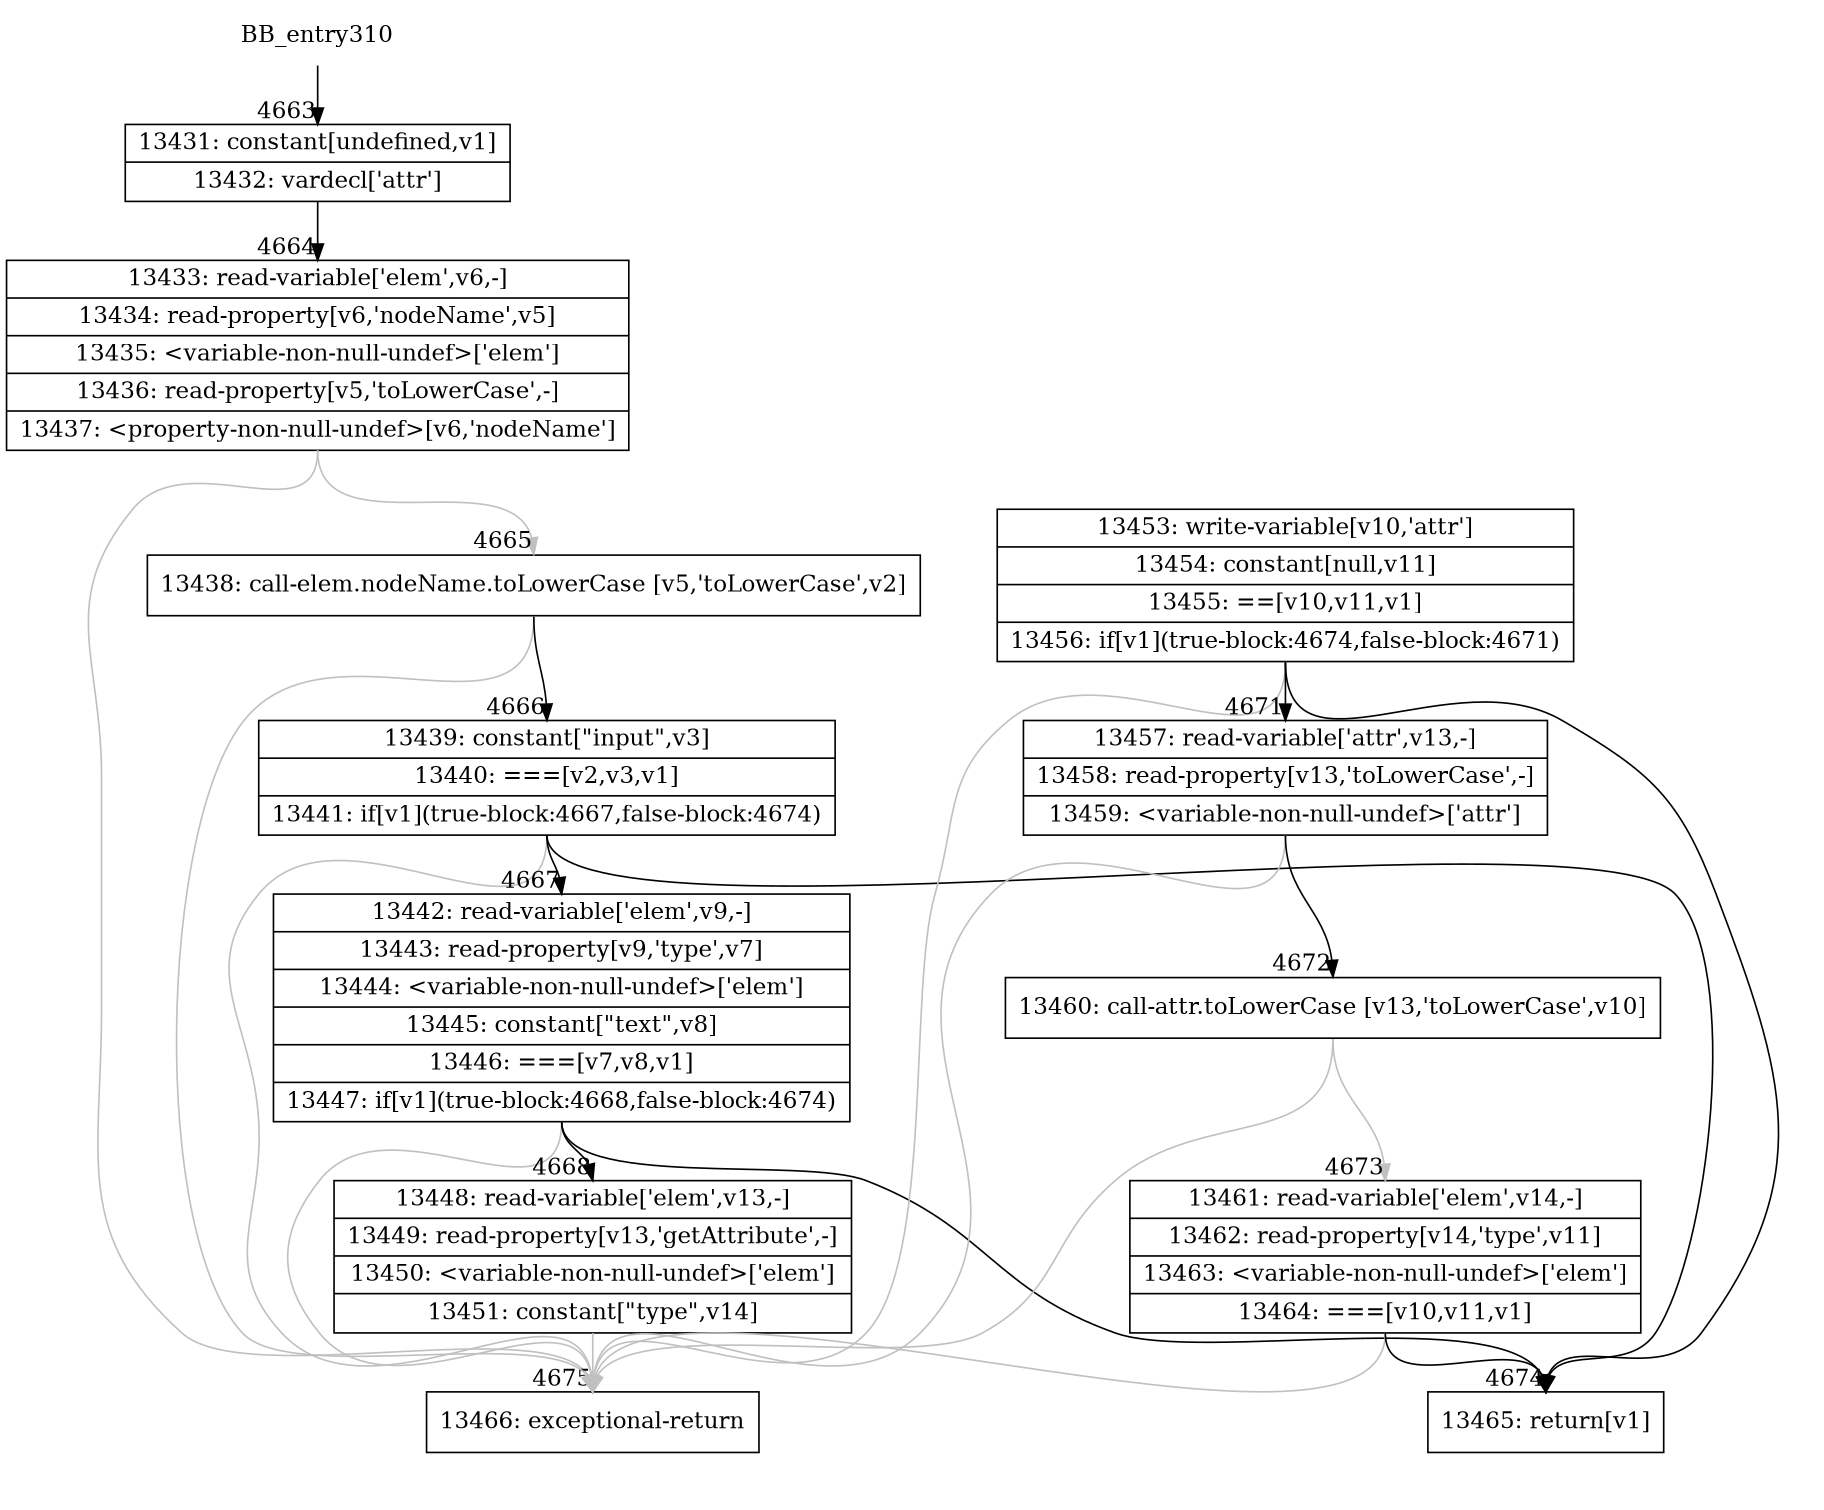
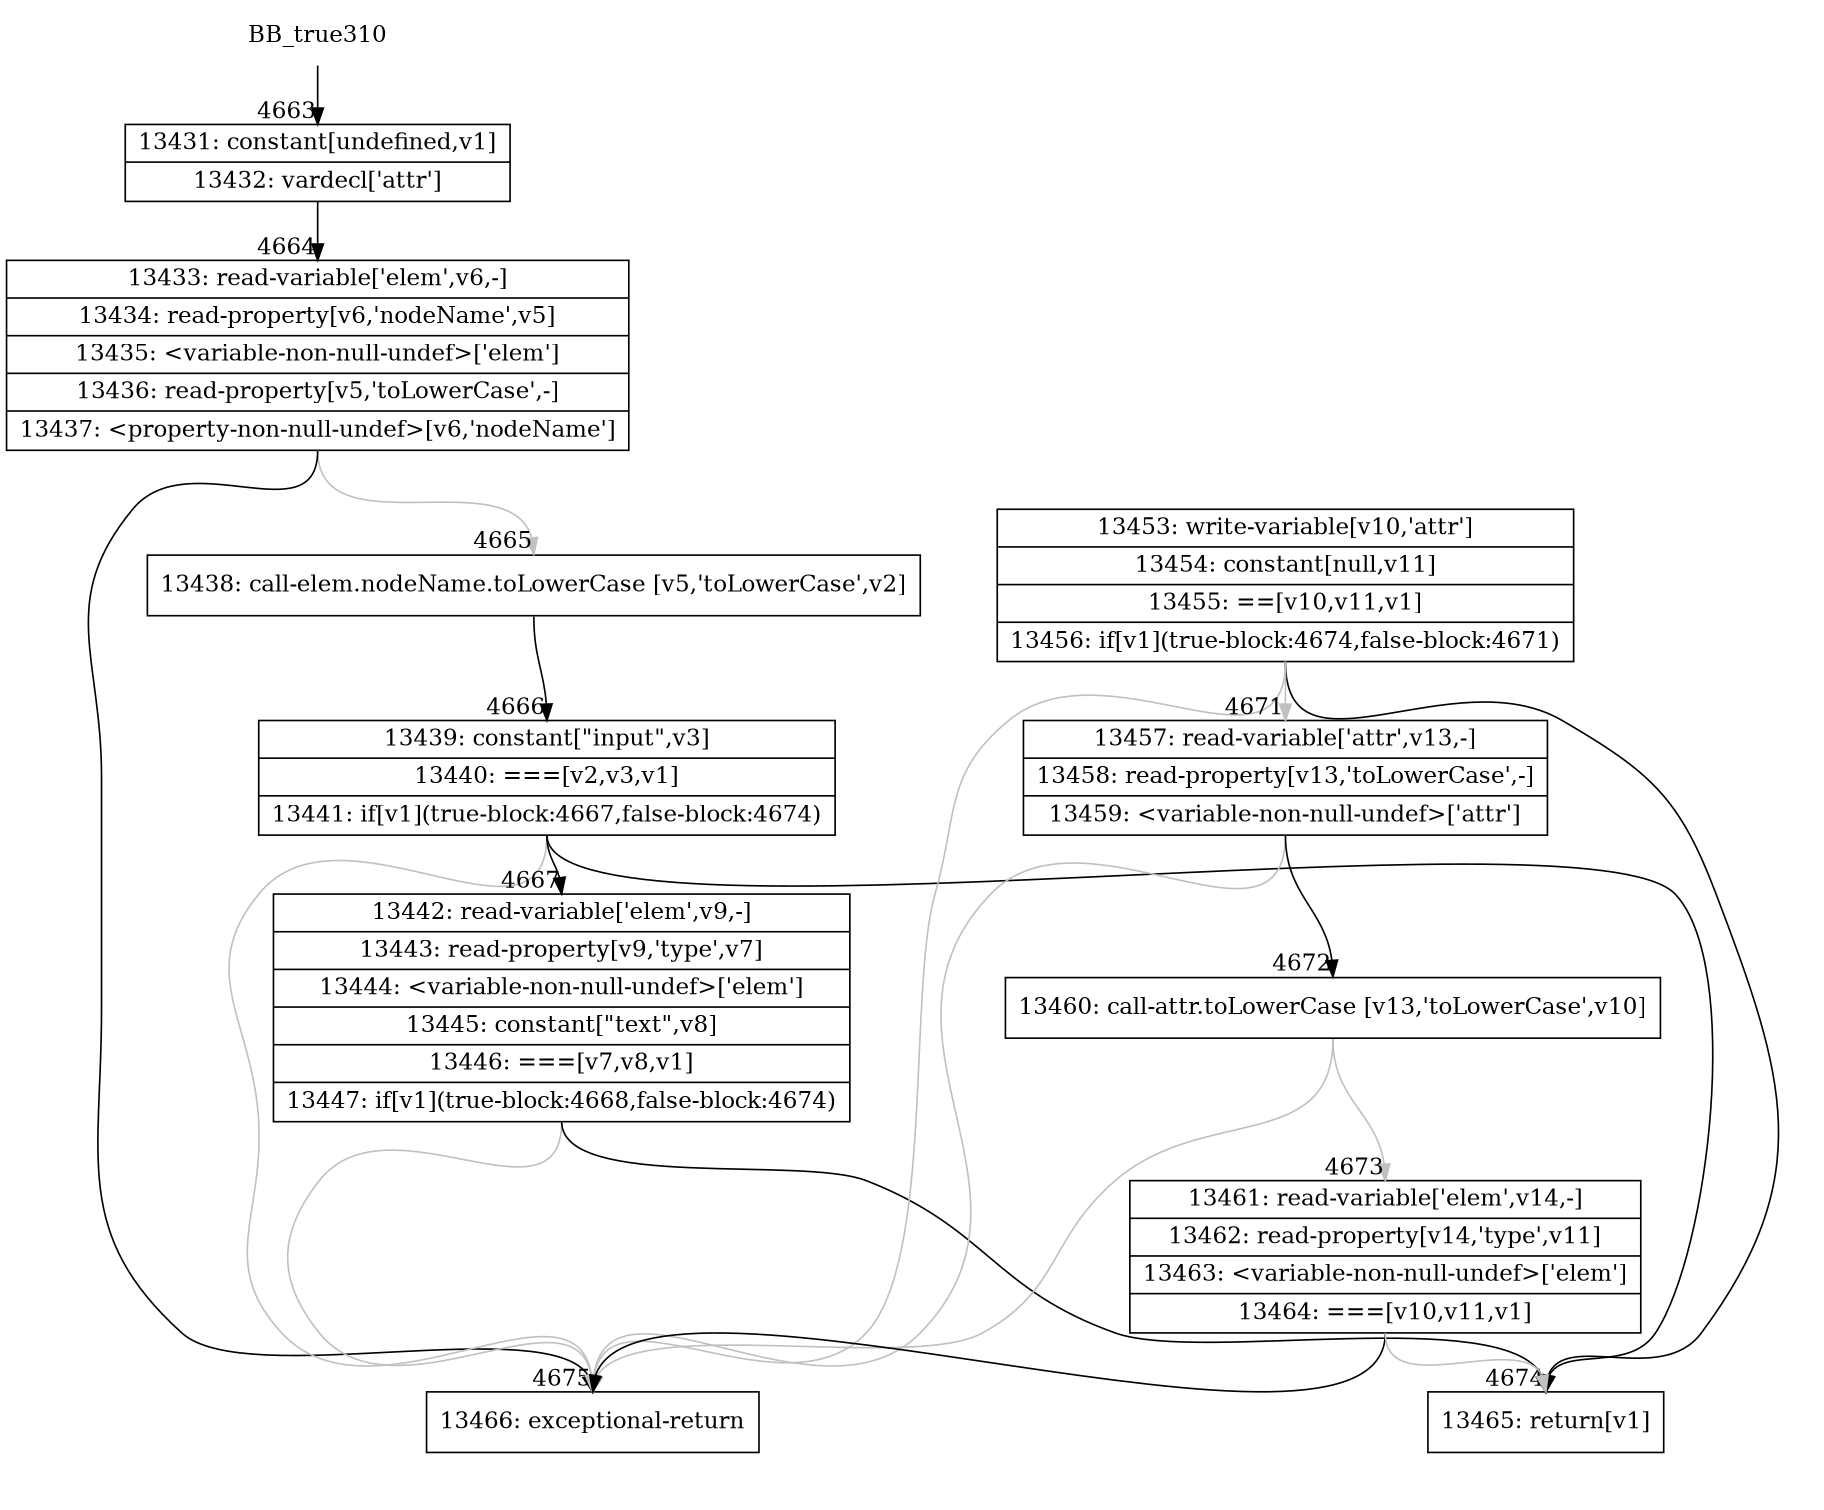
node "BB_entry310": label "BB_entry310" -> "BB_true310"
edge "13453: write-variable[v10,'attr']" -> "13457: read-variable['attr',v13,-]": color black -> gray
edge "13433: read-variable['elem',v6,-]" -> "13466: exceptional-return": color gray -> black
edge "13438: call-elem.nodeName.toLowerCase [v5,'toLowerCase',v2]" -> "13466: exceptional-return": removed
node "13448: read-variable['elem',v13,-]": removed
edge "13461: read-variable['elem',v14,-]" -> "13465: return[v1]": color black -> gray
edge "13461: read-variable['elem',v14,-]" -> "13466: exceptional-return": color gray -> black
